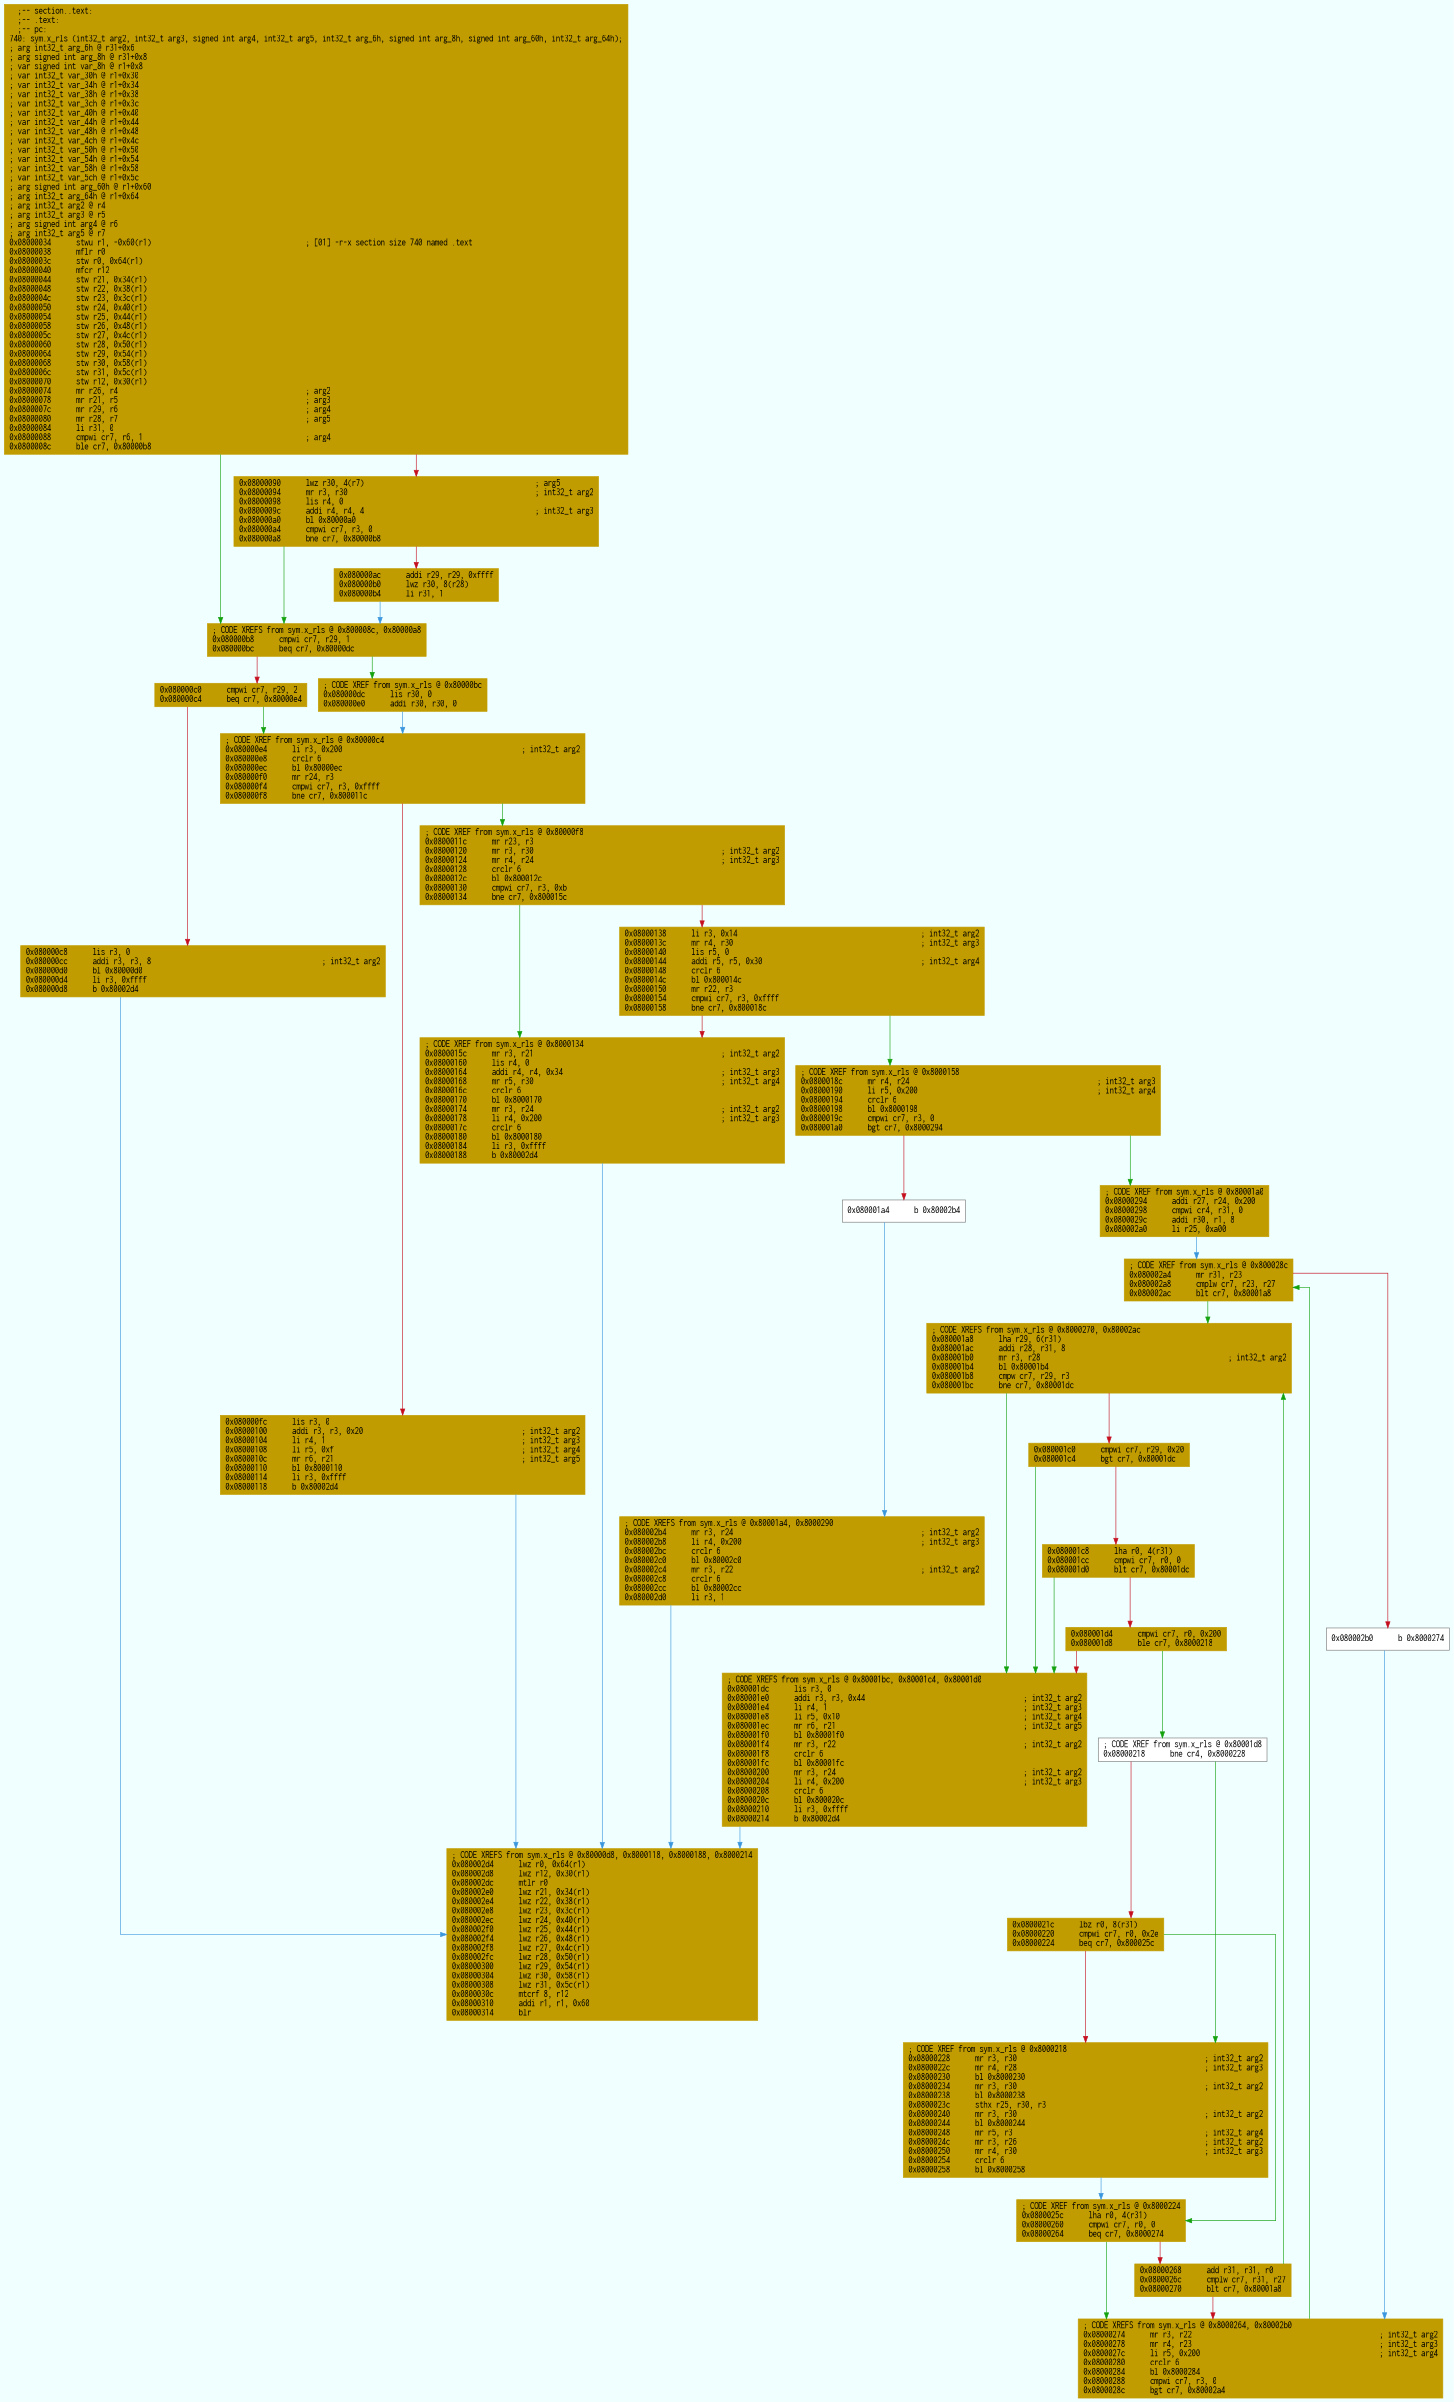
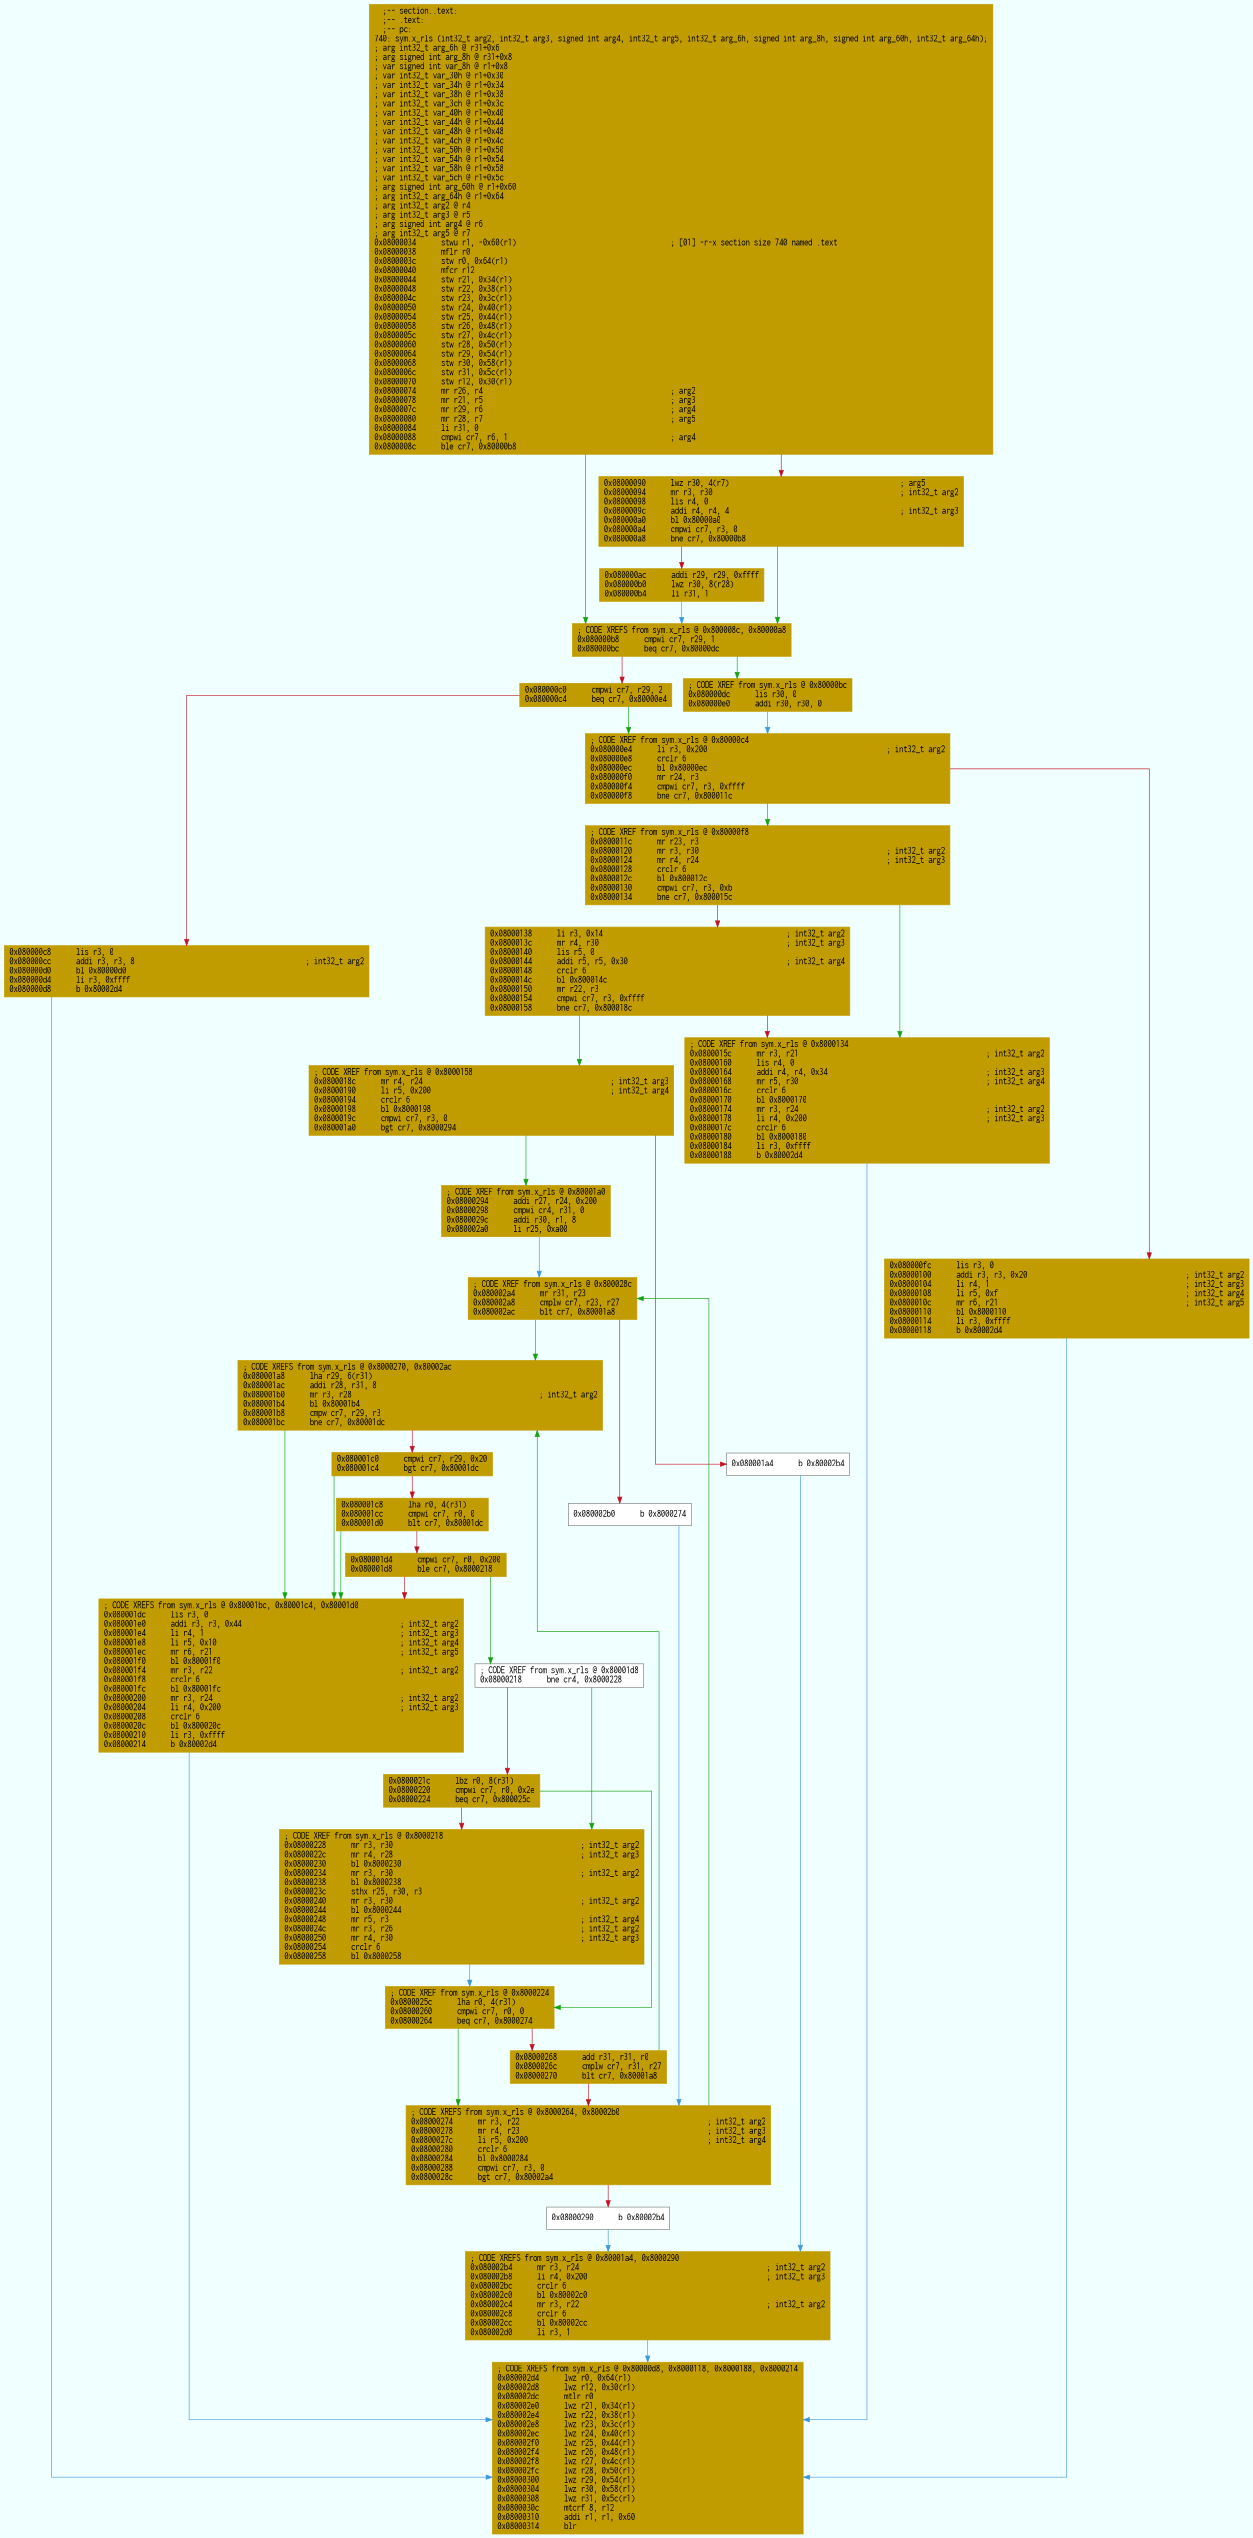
node "0x08000290      b 0x80002b4": added
